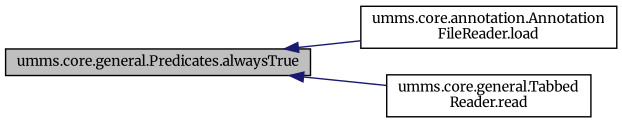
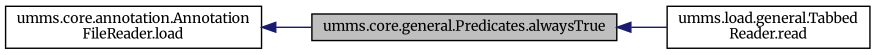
edge "umms.core.annotation.Annotation FileReader.load" -> "umms.core.general.Predicates.alwaysTrue": reversed
node "umms.core.general.Tabbed Reader.read": label "umms.core.general.Tabbed Reader.read" -> "umms.load.general.Tabbed Reader.read"
